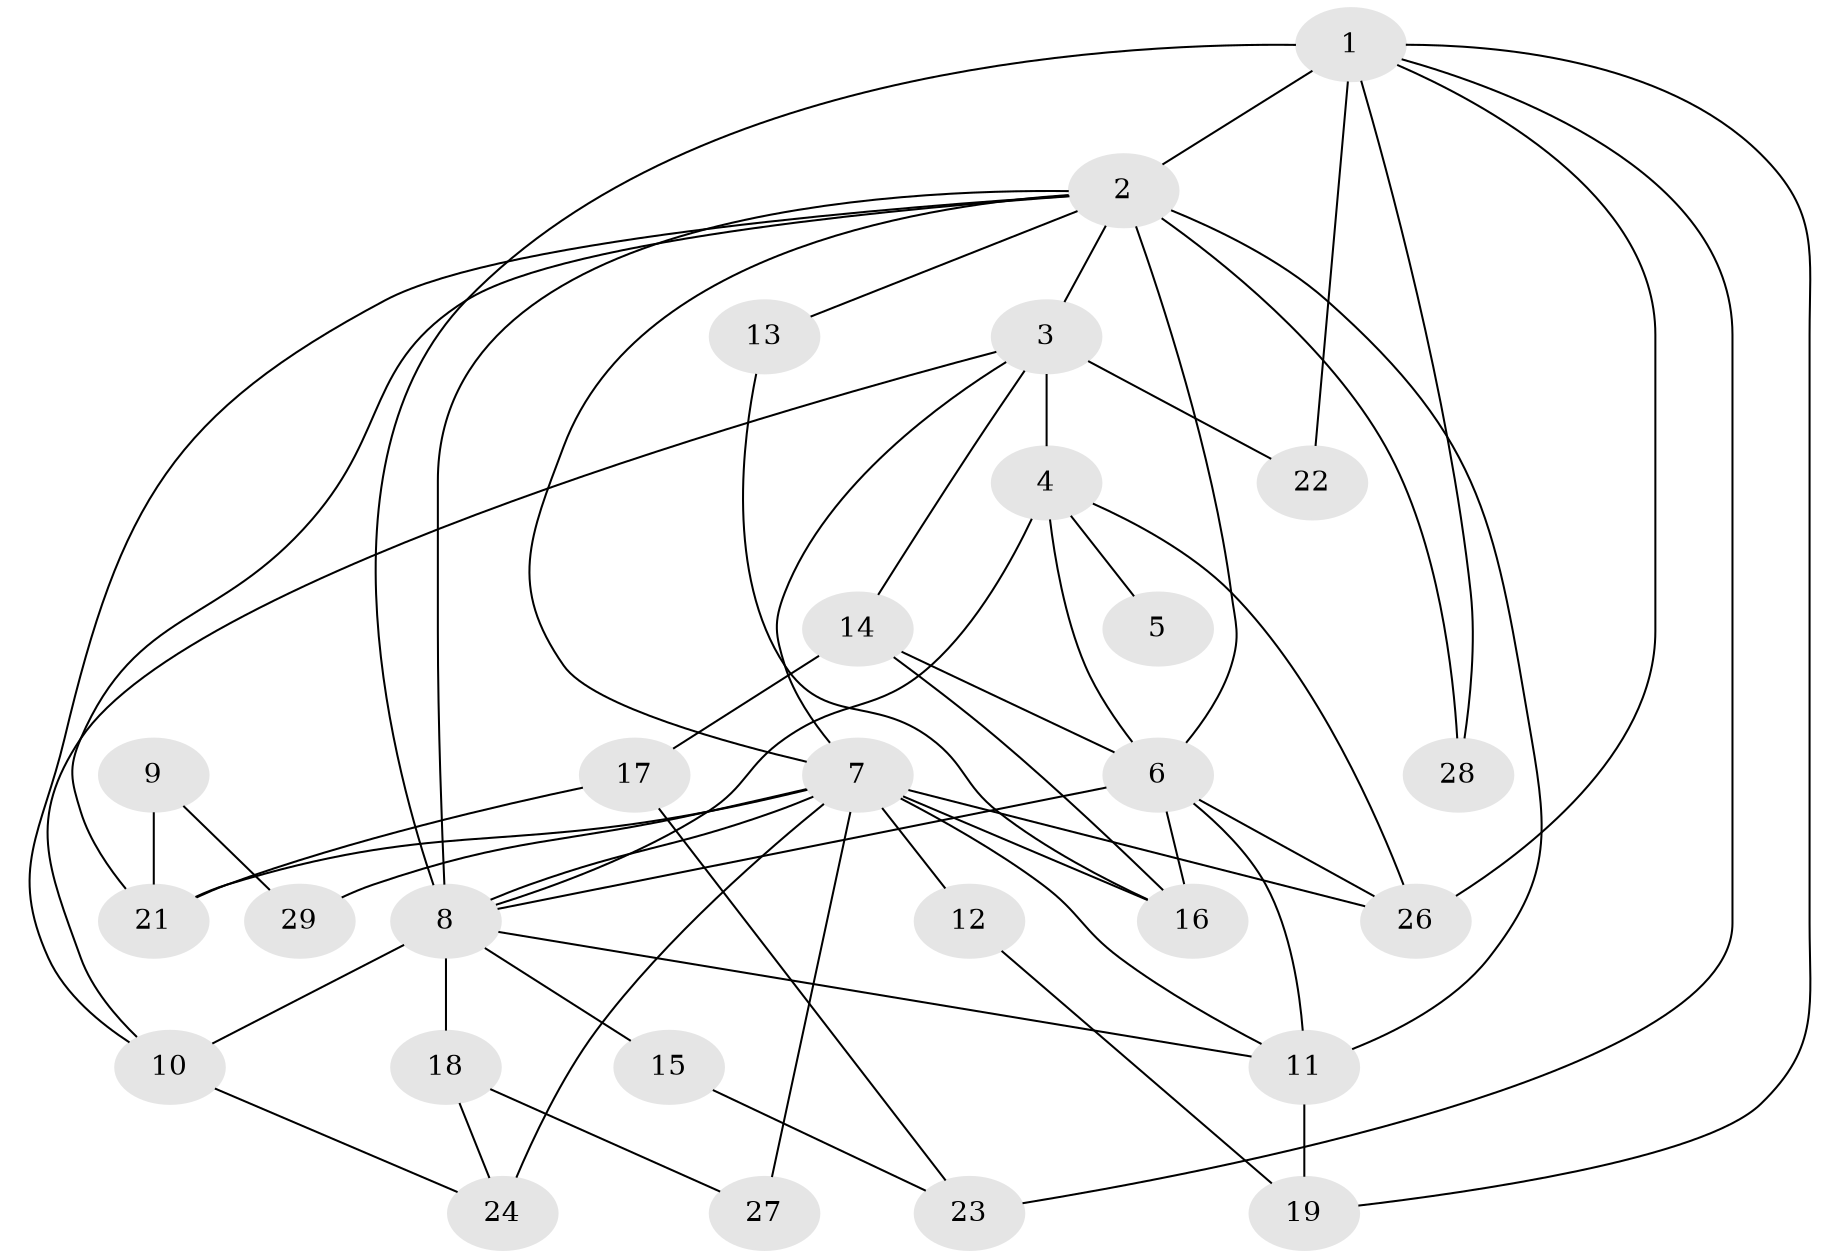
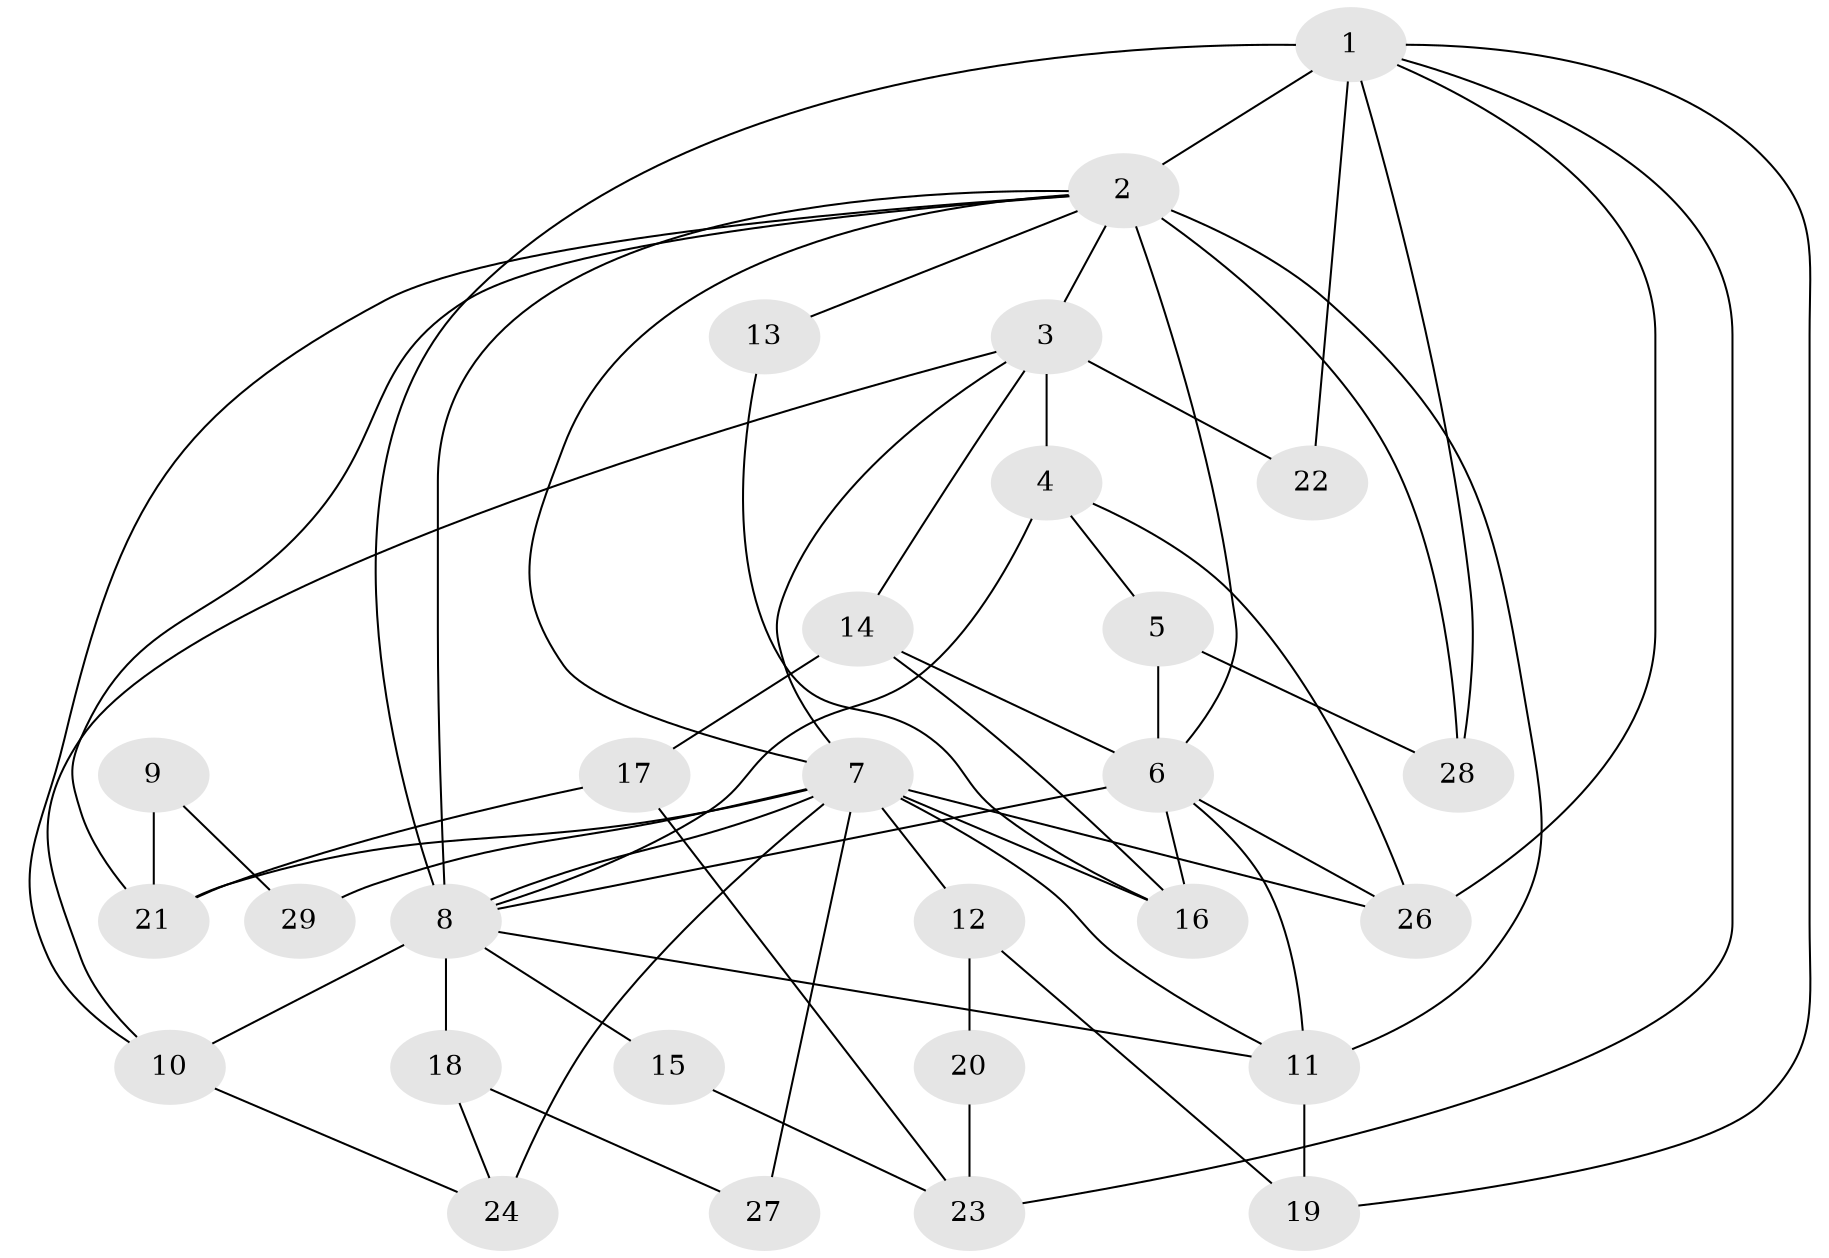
edge "4" -- "6": now "5" -- "6"
edge "5" -- "28": added
node "20": added
